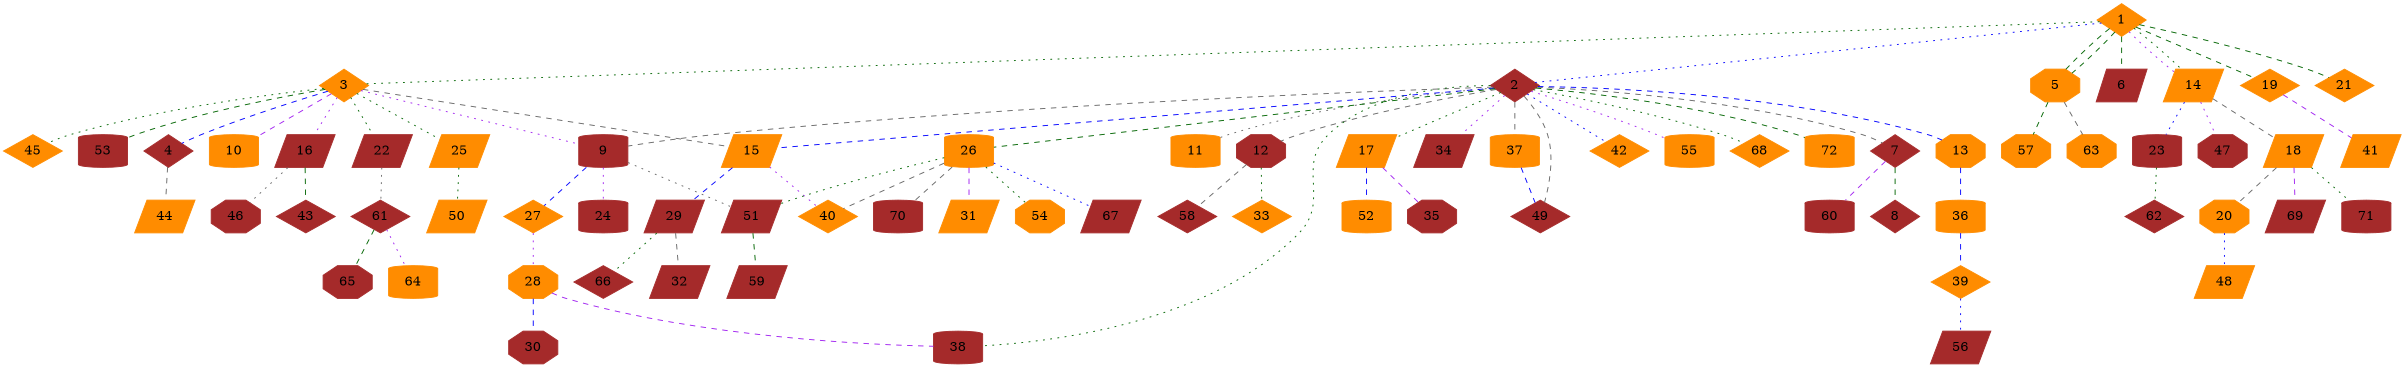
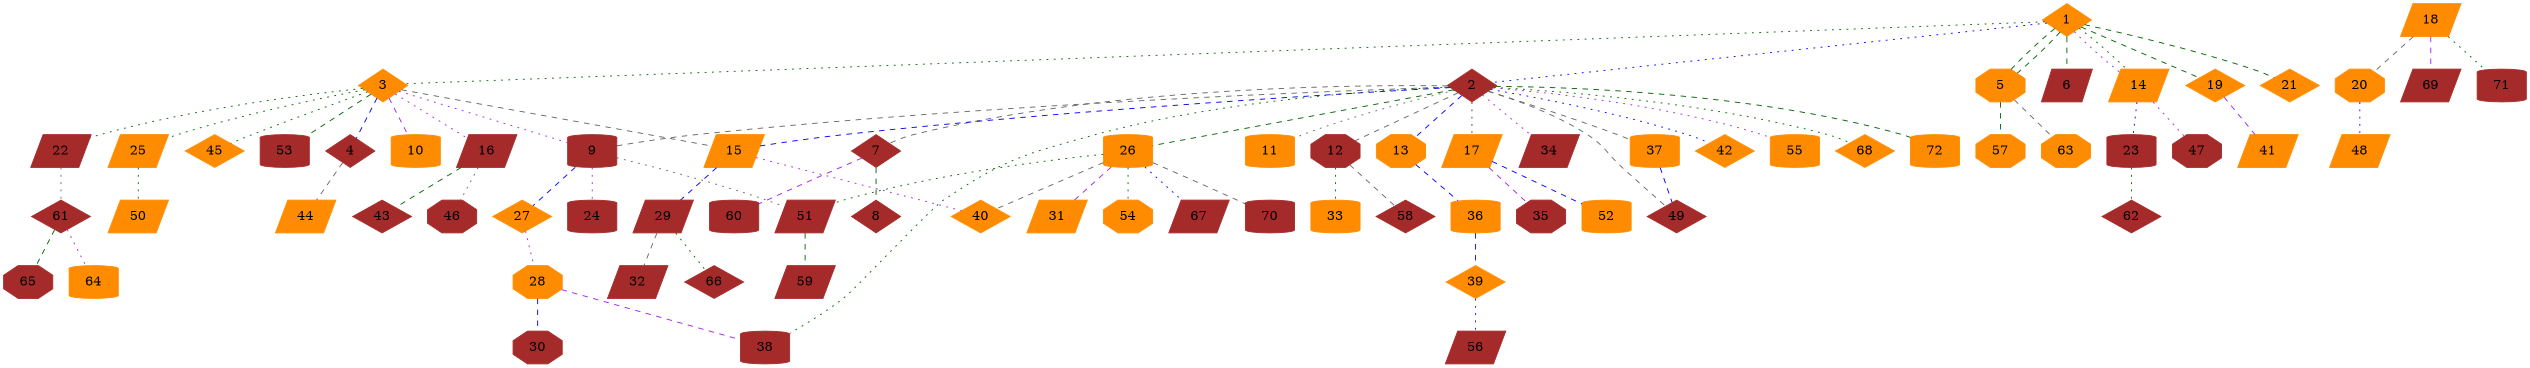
edge "14" -- "18": removed
node "33": shape diamond -> cylinder
